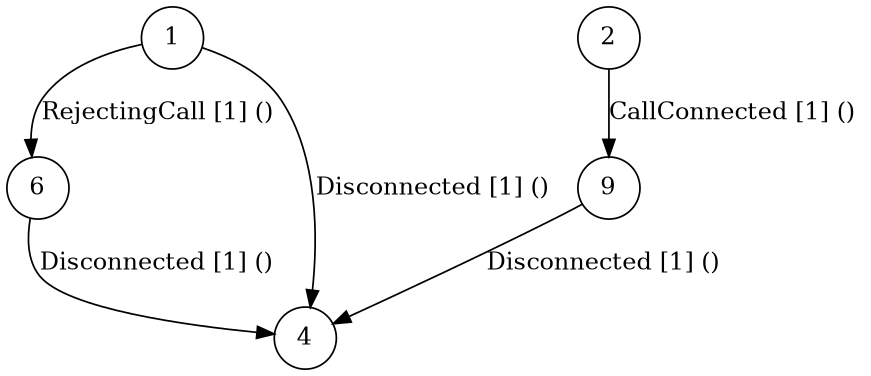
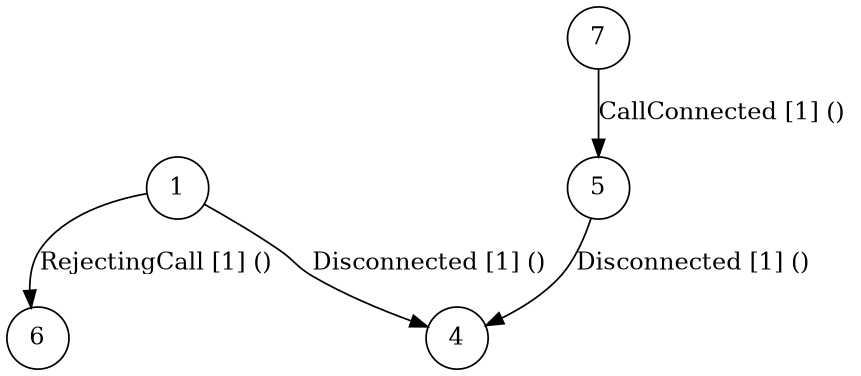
node "2": label "2" -> "7"
node "9": label "9" -> "5"
edge "6" -> "4": removed, label "Disconnected [1] ()"
